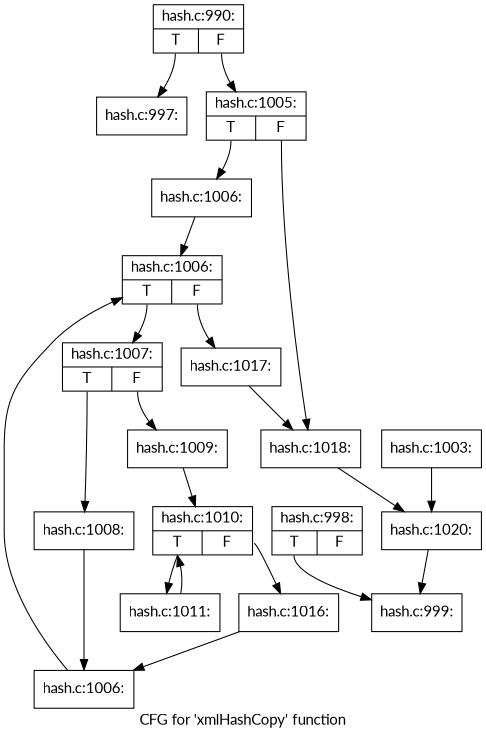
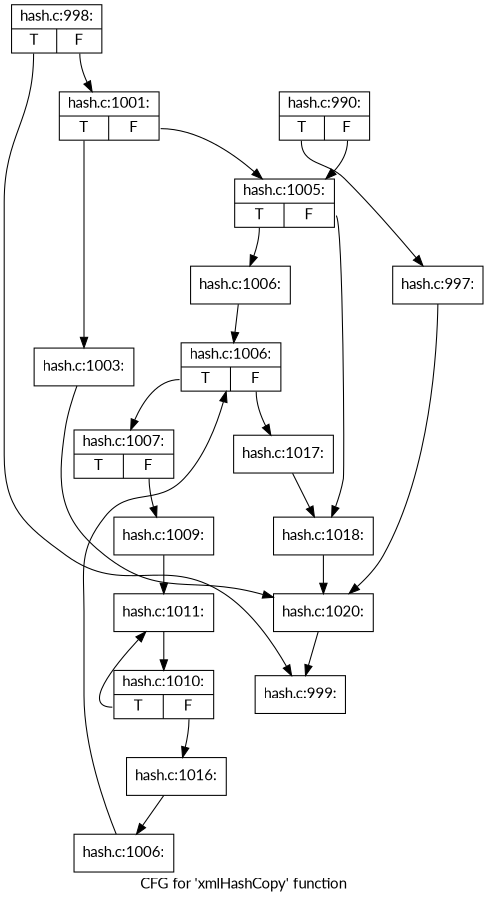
node "hash.c:1001:": added
edge "hash.c:997:" -> "hash.c:1020:": added
edge "hash.c:1009:" -> "hash.c:1010:": now "hash.c:1009:" -> "hash.c:1011:"
node "hash.c:1008:": removed
